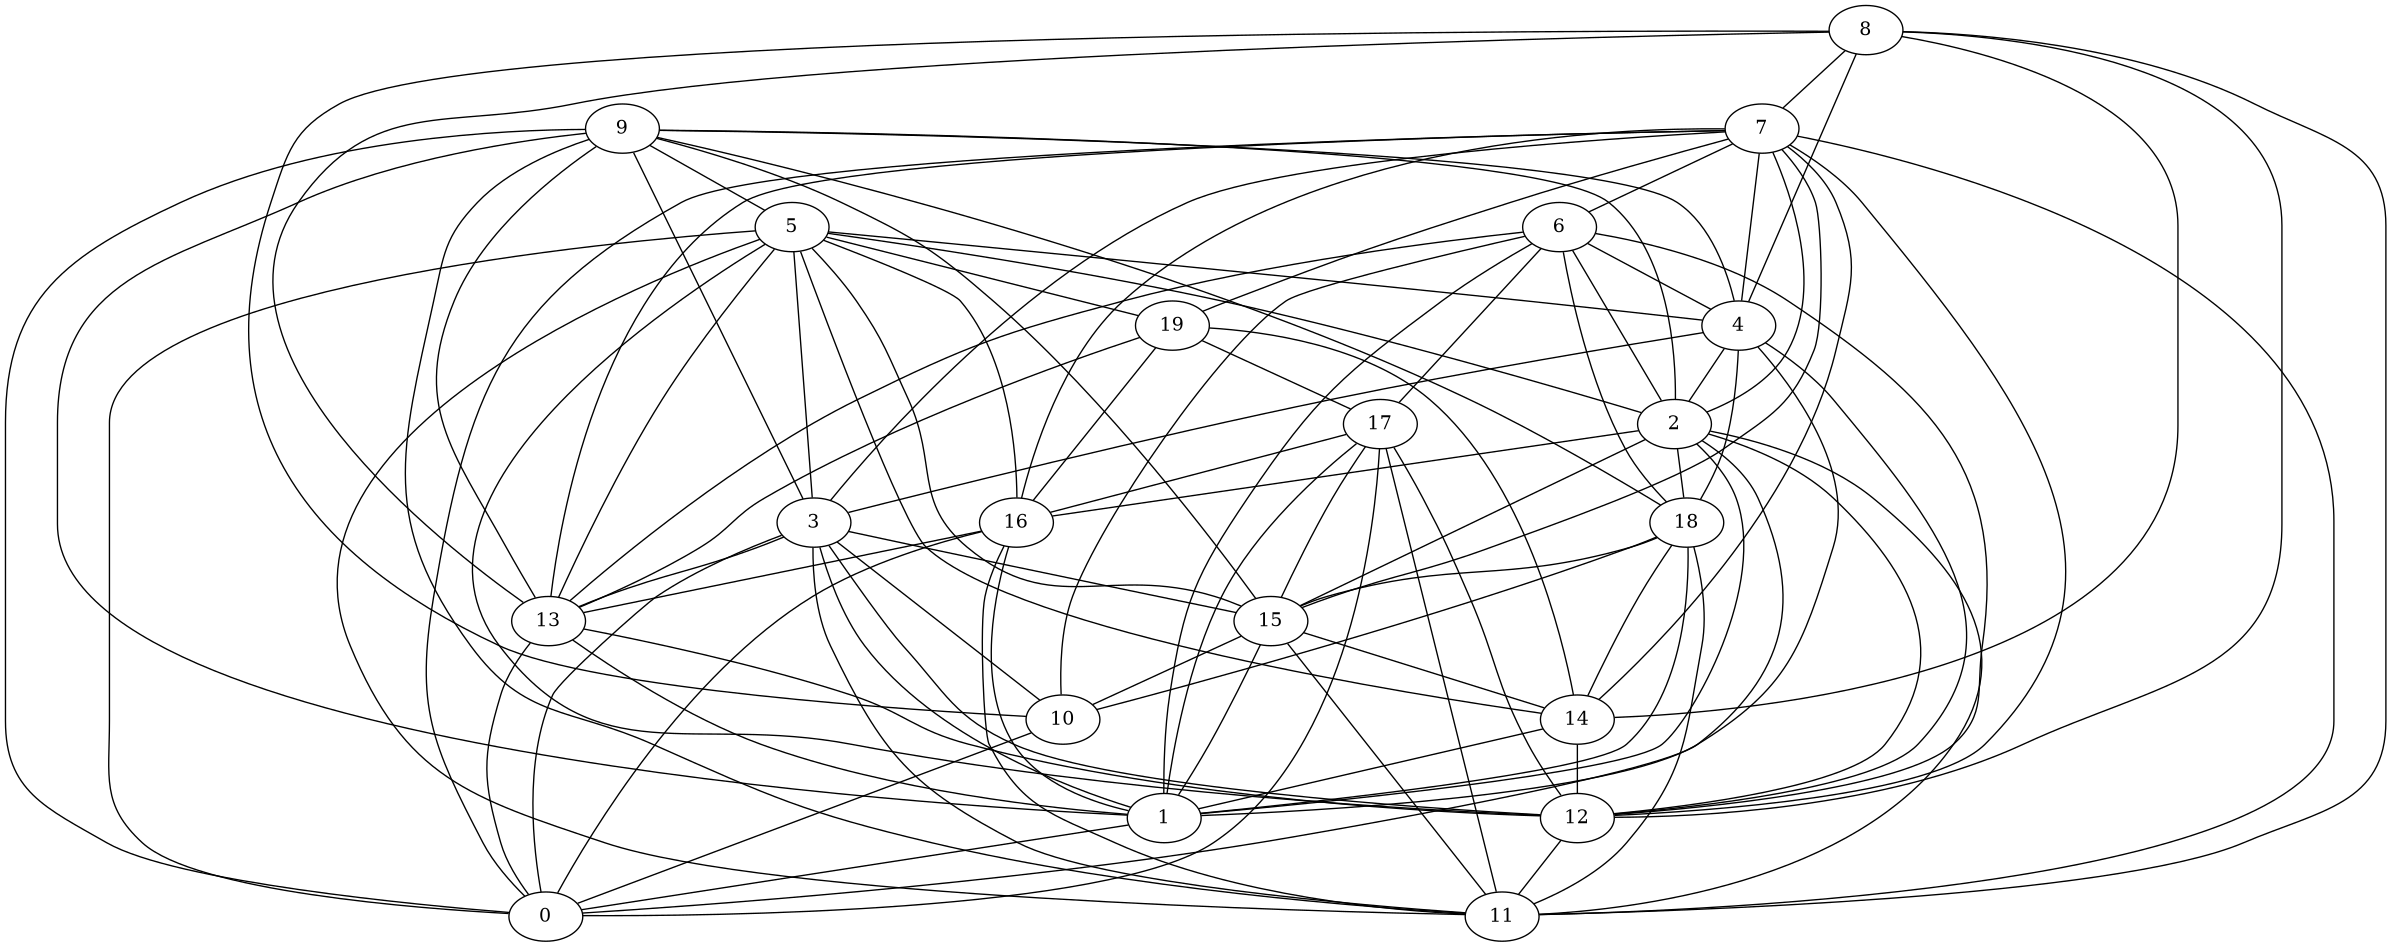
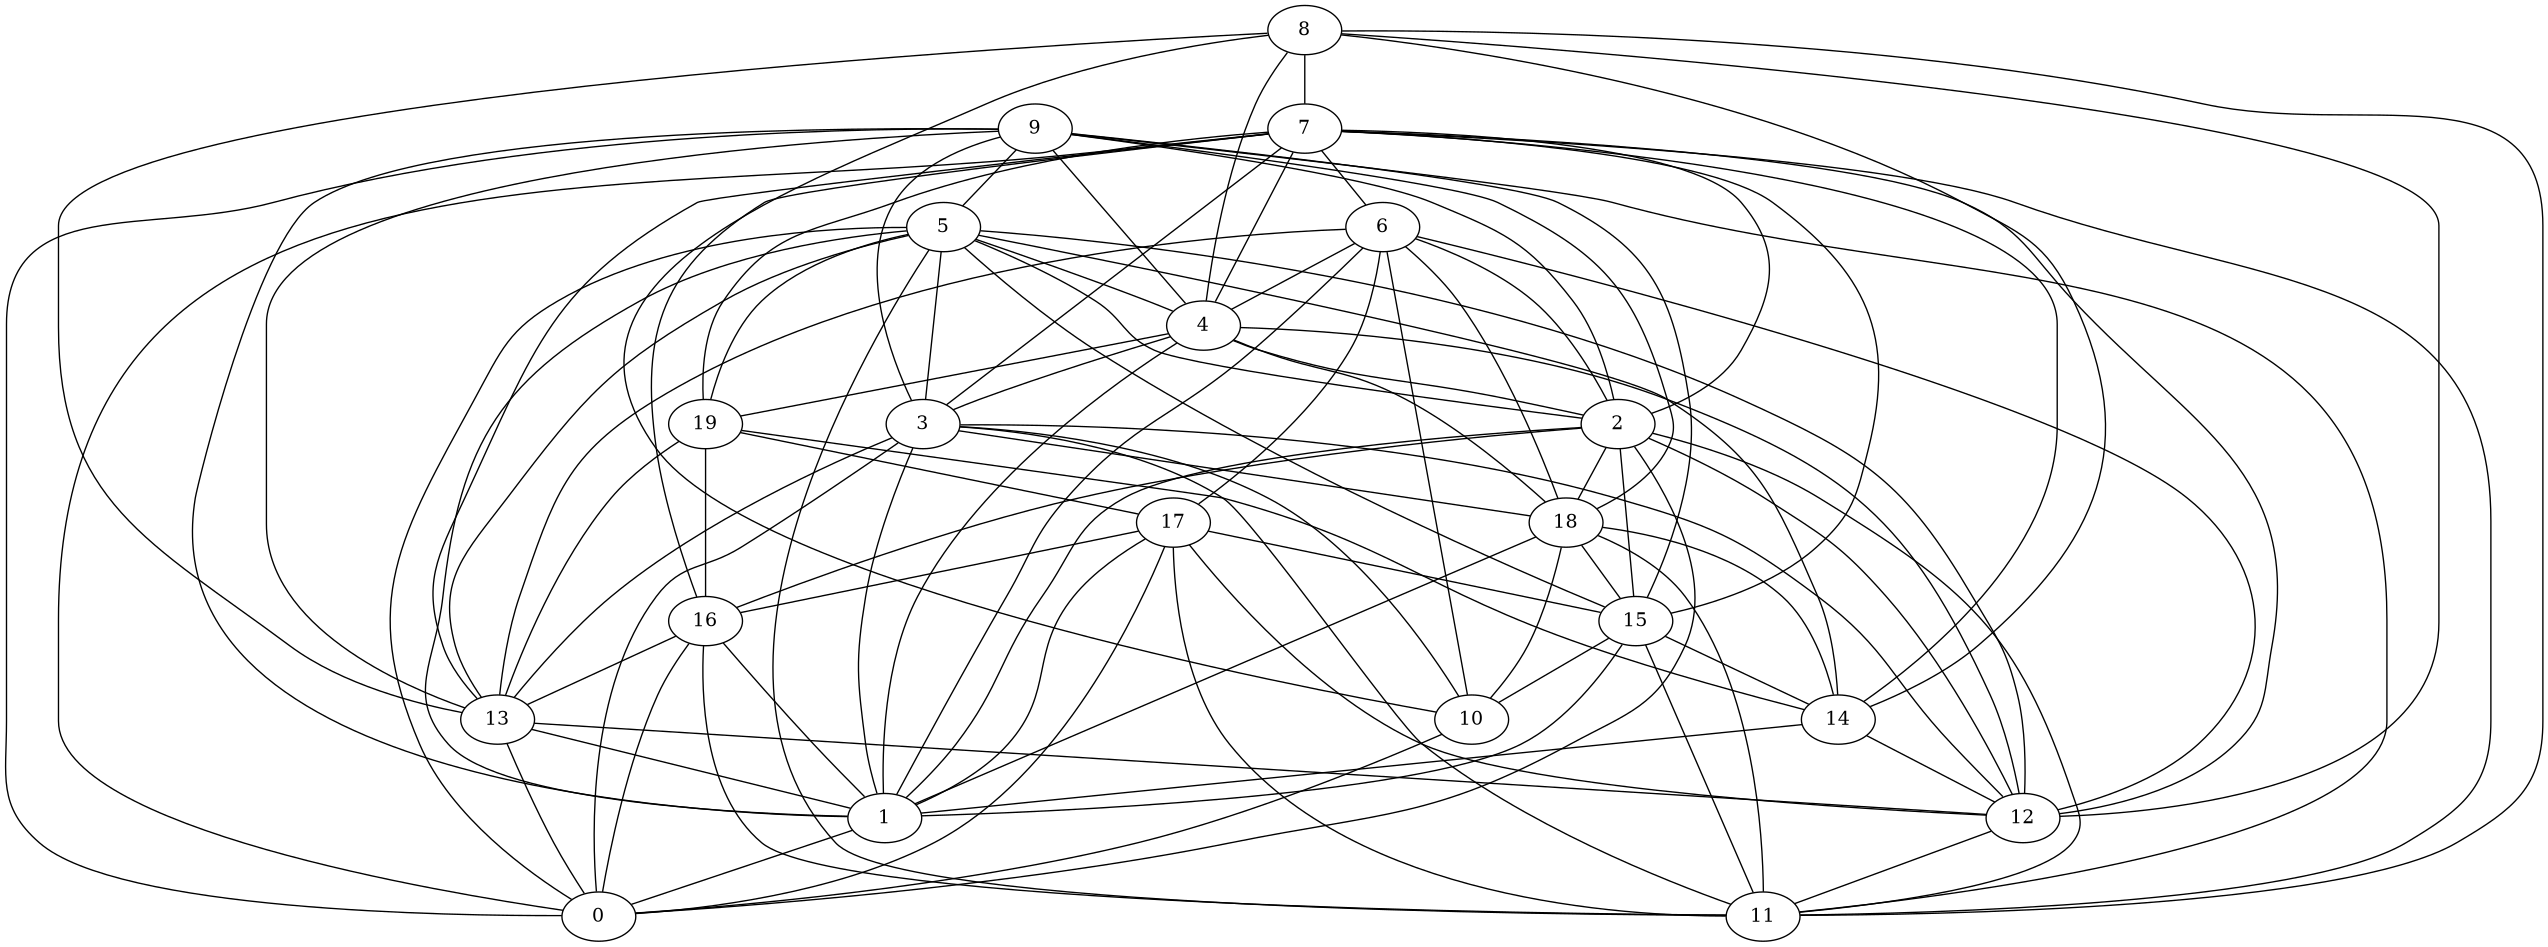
edge "5" -- "16": now "5" -- "1"
edge "4" -- "19": added
edge "3" -- "15": now "3" -- "18"
